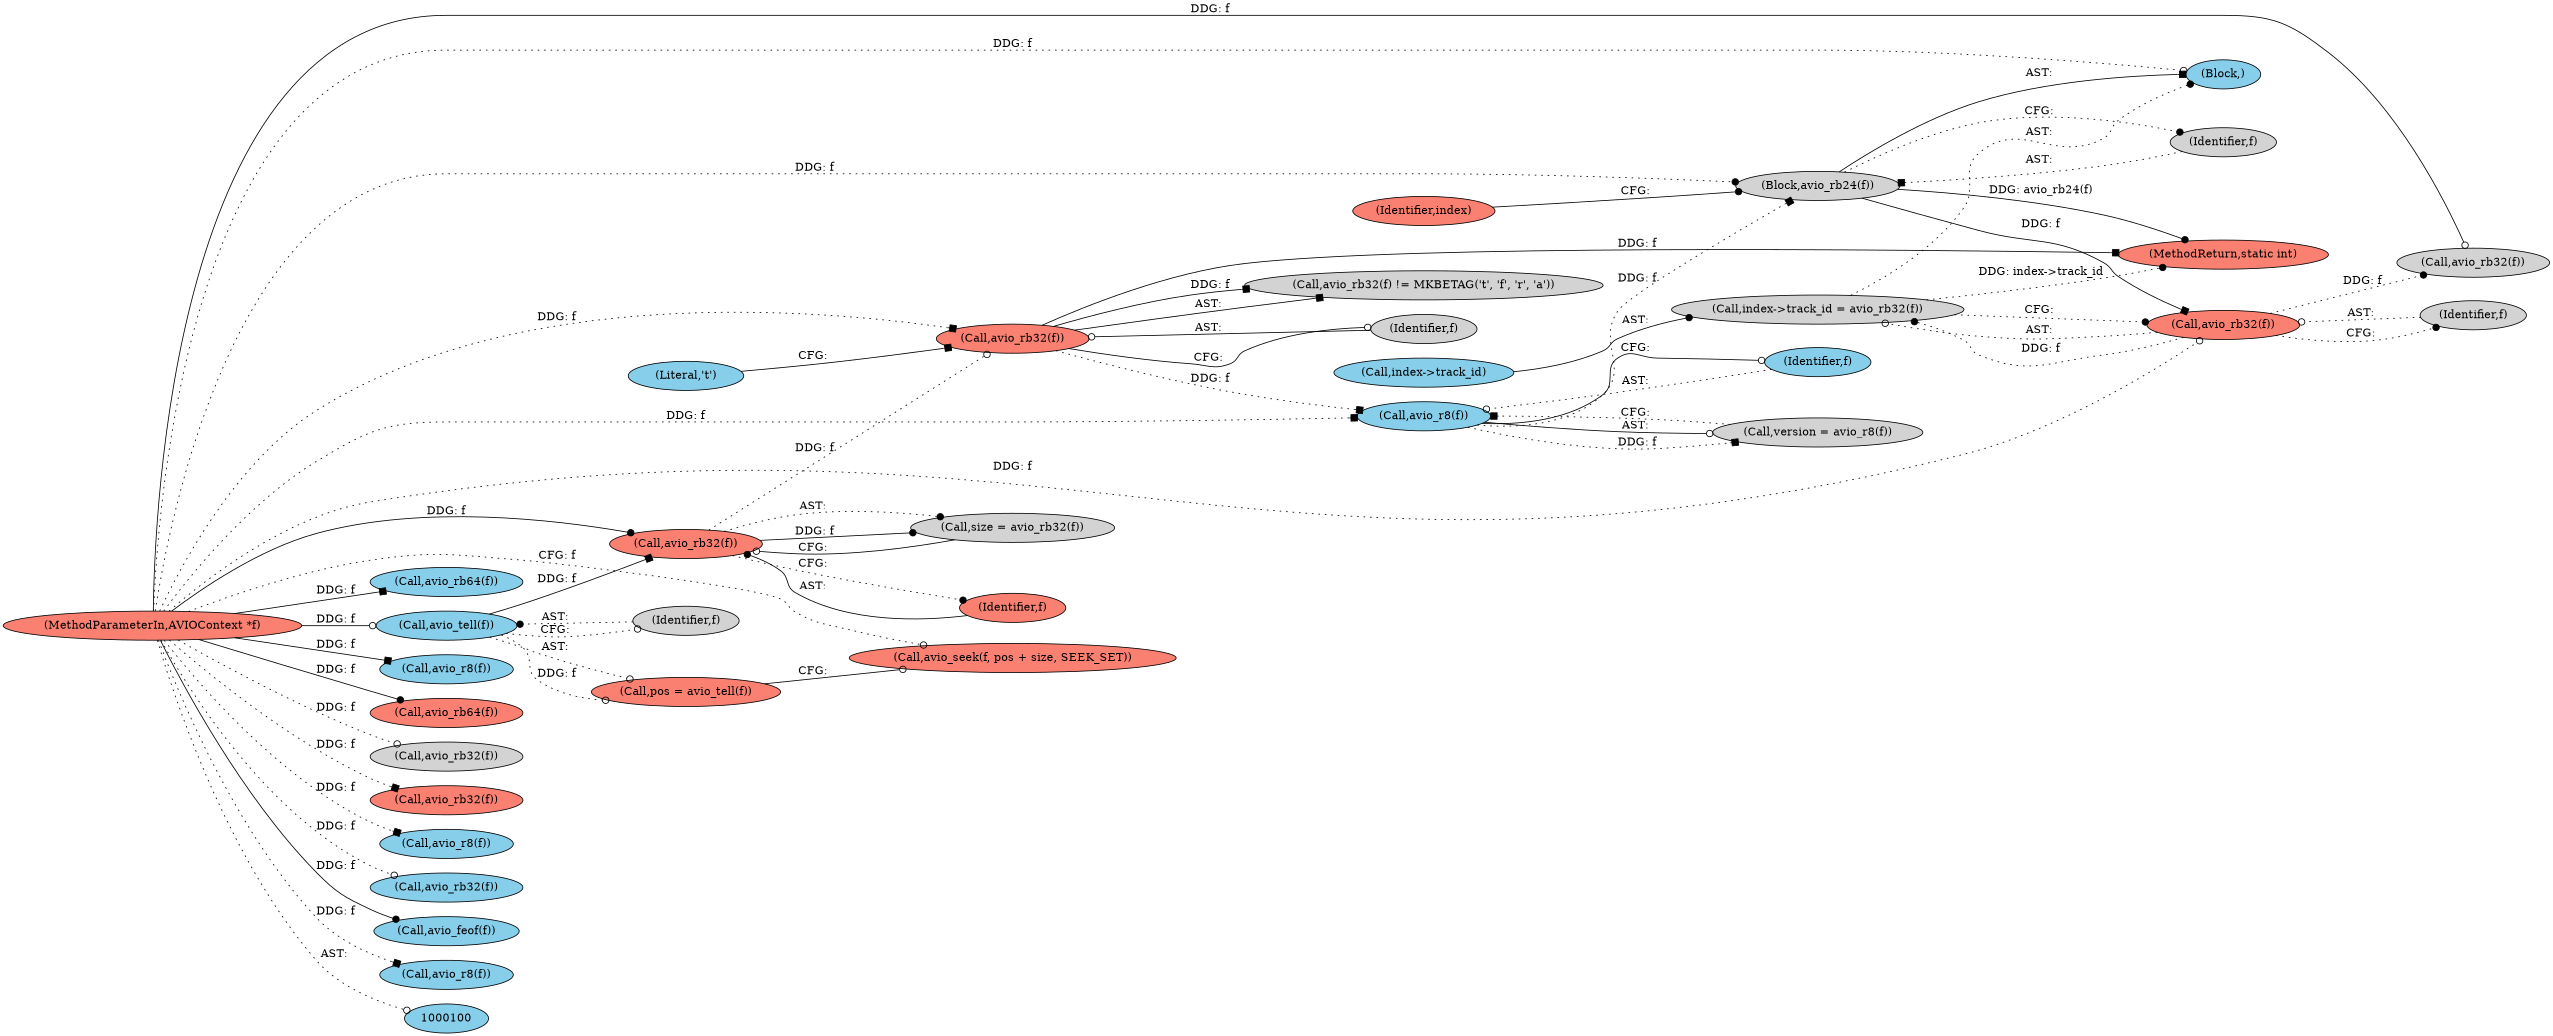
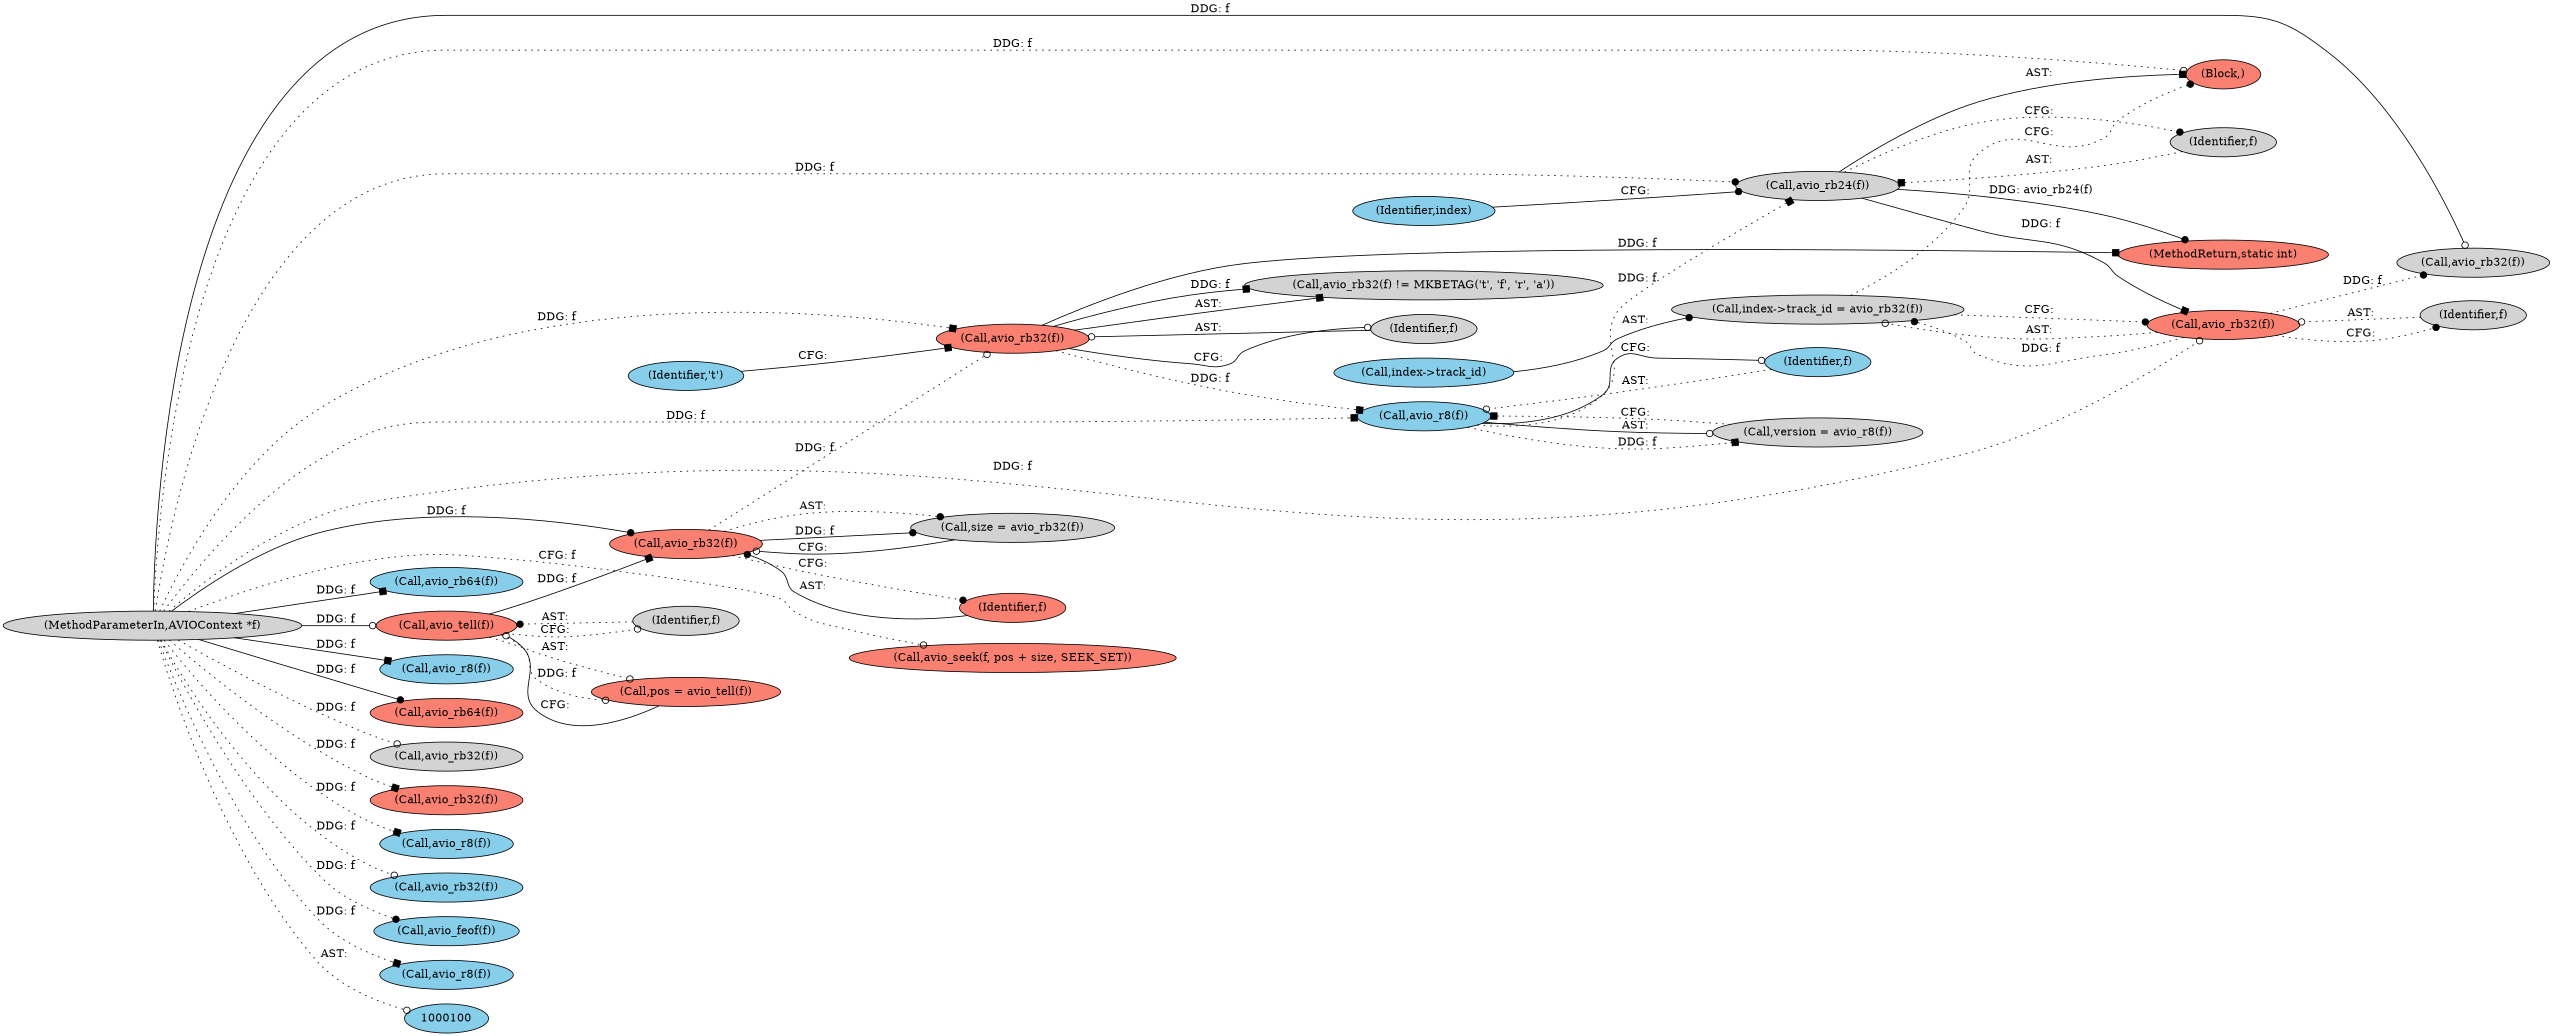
node "(Block,)": fillcolor skyblue -> salmon
edge "(Call,index->track_id = avio_rb32(f))" -> "(Block,)": label "AST: " -> "CFG: "
node "(Block,avio_rb24(f))": label "(Block,avio_rb24(f))" -> "(Call,avio_rb24(f))"
node "(Identifier,index)": fillcolor salmon -> skyblue
edge "(Call,index->track_id = avio_rb32(f))" -> "(MethodReturn,static int)": removed, label "DDG: index->track_id"
node "(Literal,'t')": label "(Literal,'t')" -> "(Identifier,'t')"
node "(MethodParameterIn,AVIOContext *f)": fillcolor salmon -> lightgrey
node "(Call,avio_tell(f))": fillcolor skyblue -> salmon
edge "(Call,pos = avio_tell(f))" -> "(Call,avio_seek(f, pos + size, SEEK_SET))": now "(Call,pos = avio_tell(f))" -> "(Call,avio_tell(f))"
edge "(MethodParameterIn,AVIOContext *f)" -> "(Call,avio_feof(f))": style solid -> dotted
